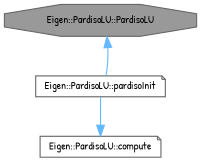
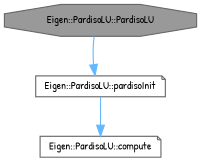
edge "Eigen::PardisoLU::pardisoInit" -> "Eigen::PardisoLU::PardisoLU": reversed
